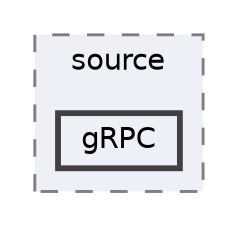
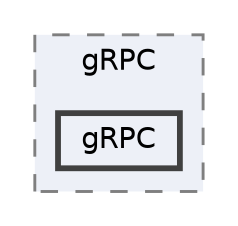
cluster "source": label "source" -> "gRPC"
